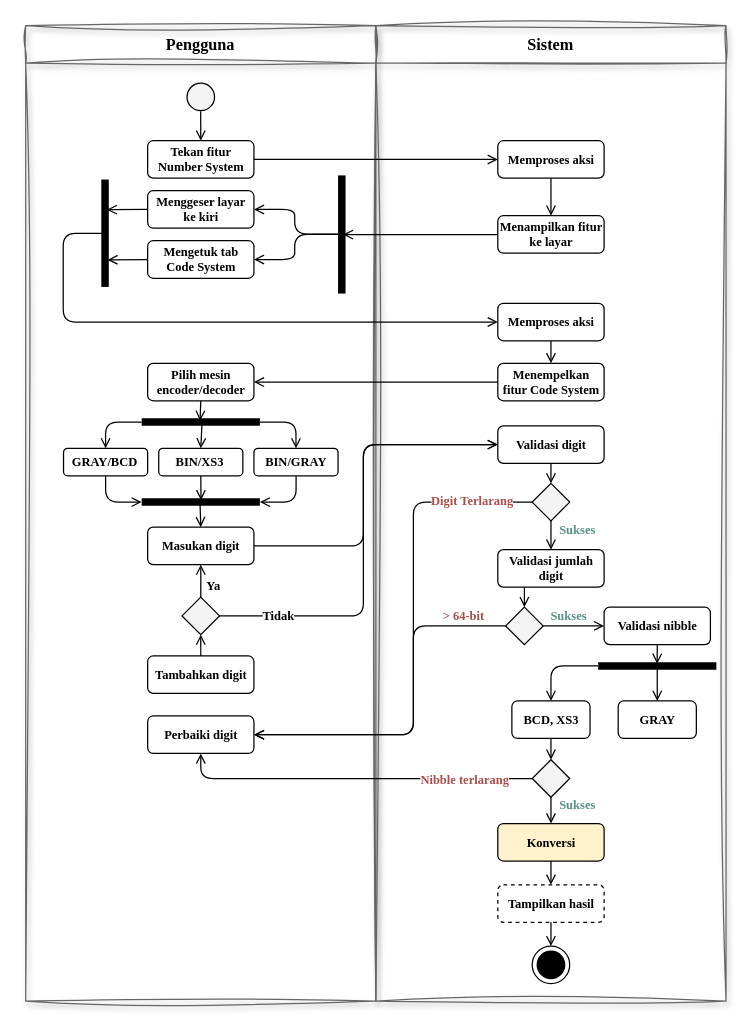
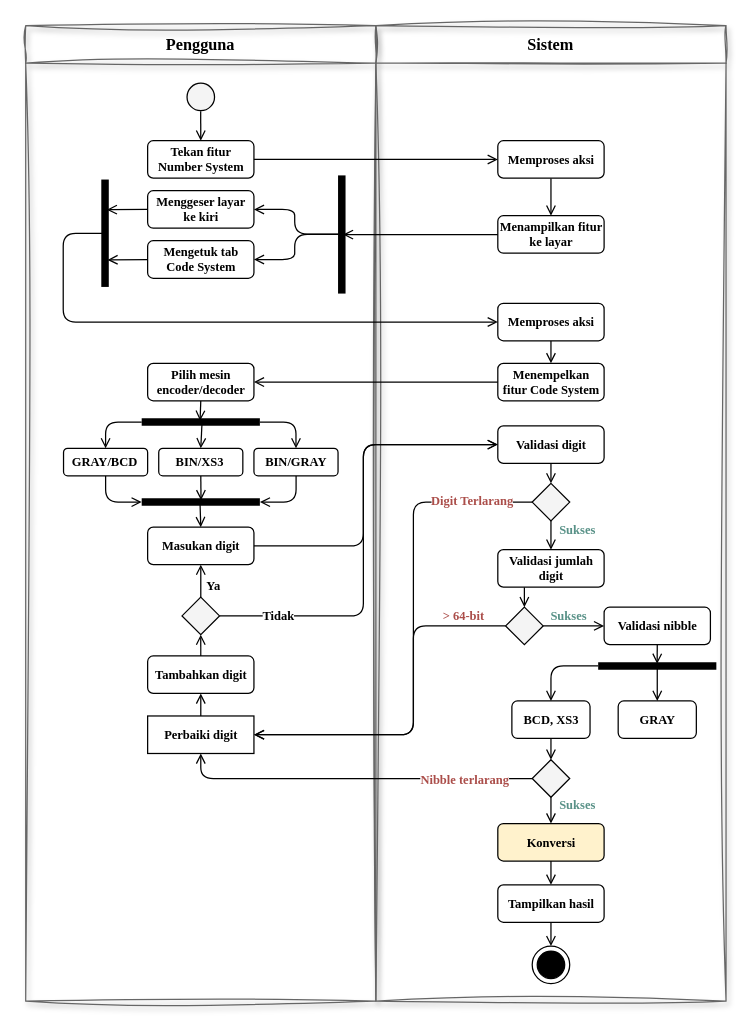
edge "Perbaiki digit" -> "Tambahkan digit": added
node "Perbaiki digit": shape rounded rectangle -> rectangle
node "Tampilkan hasil": style dashed -> solid
